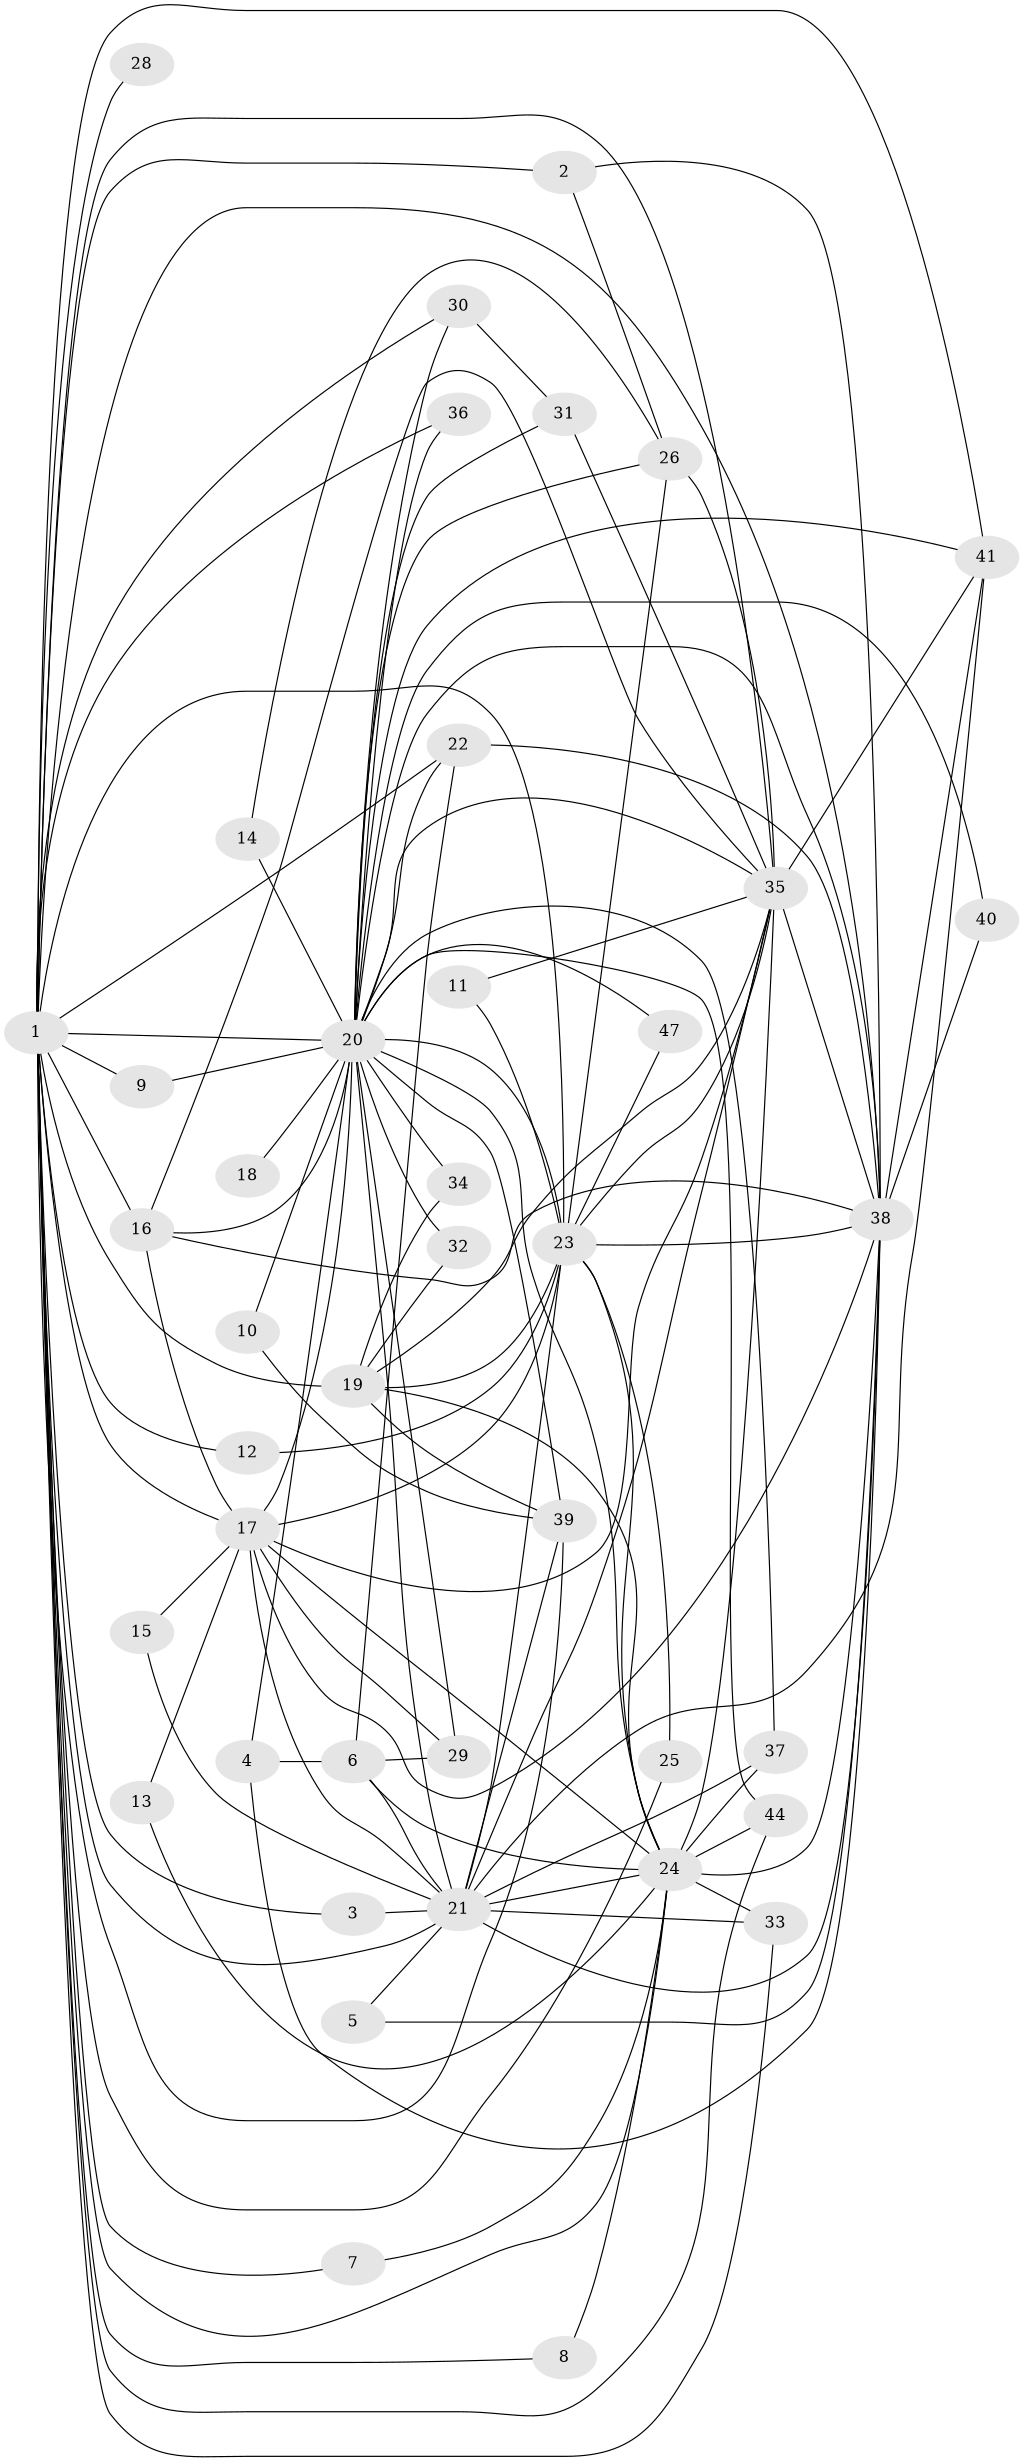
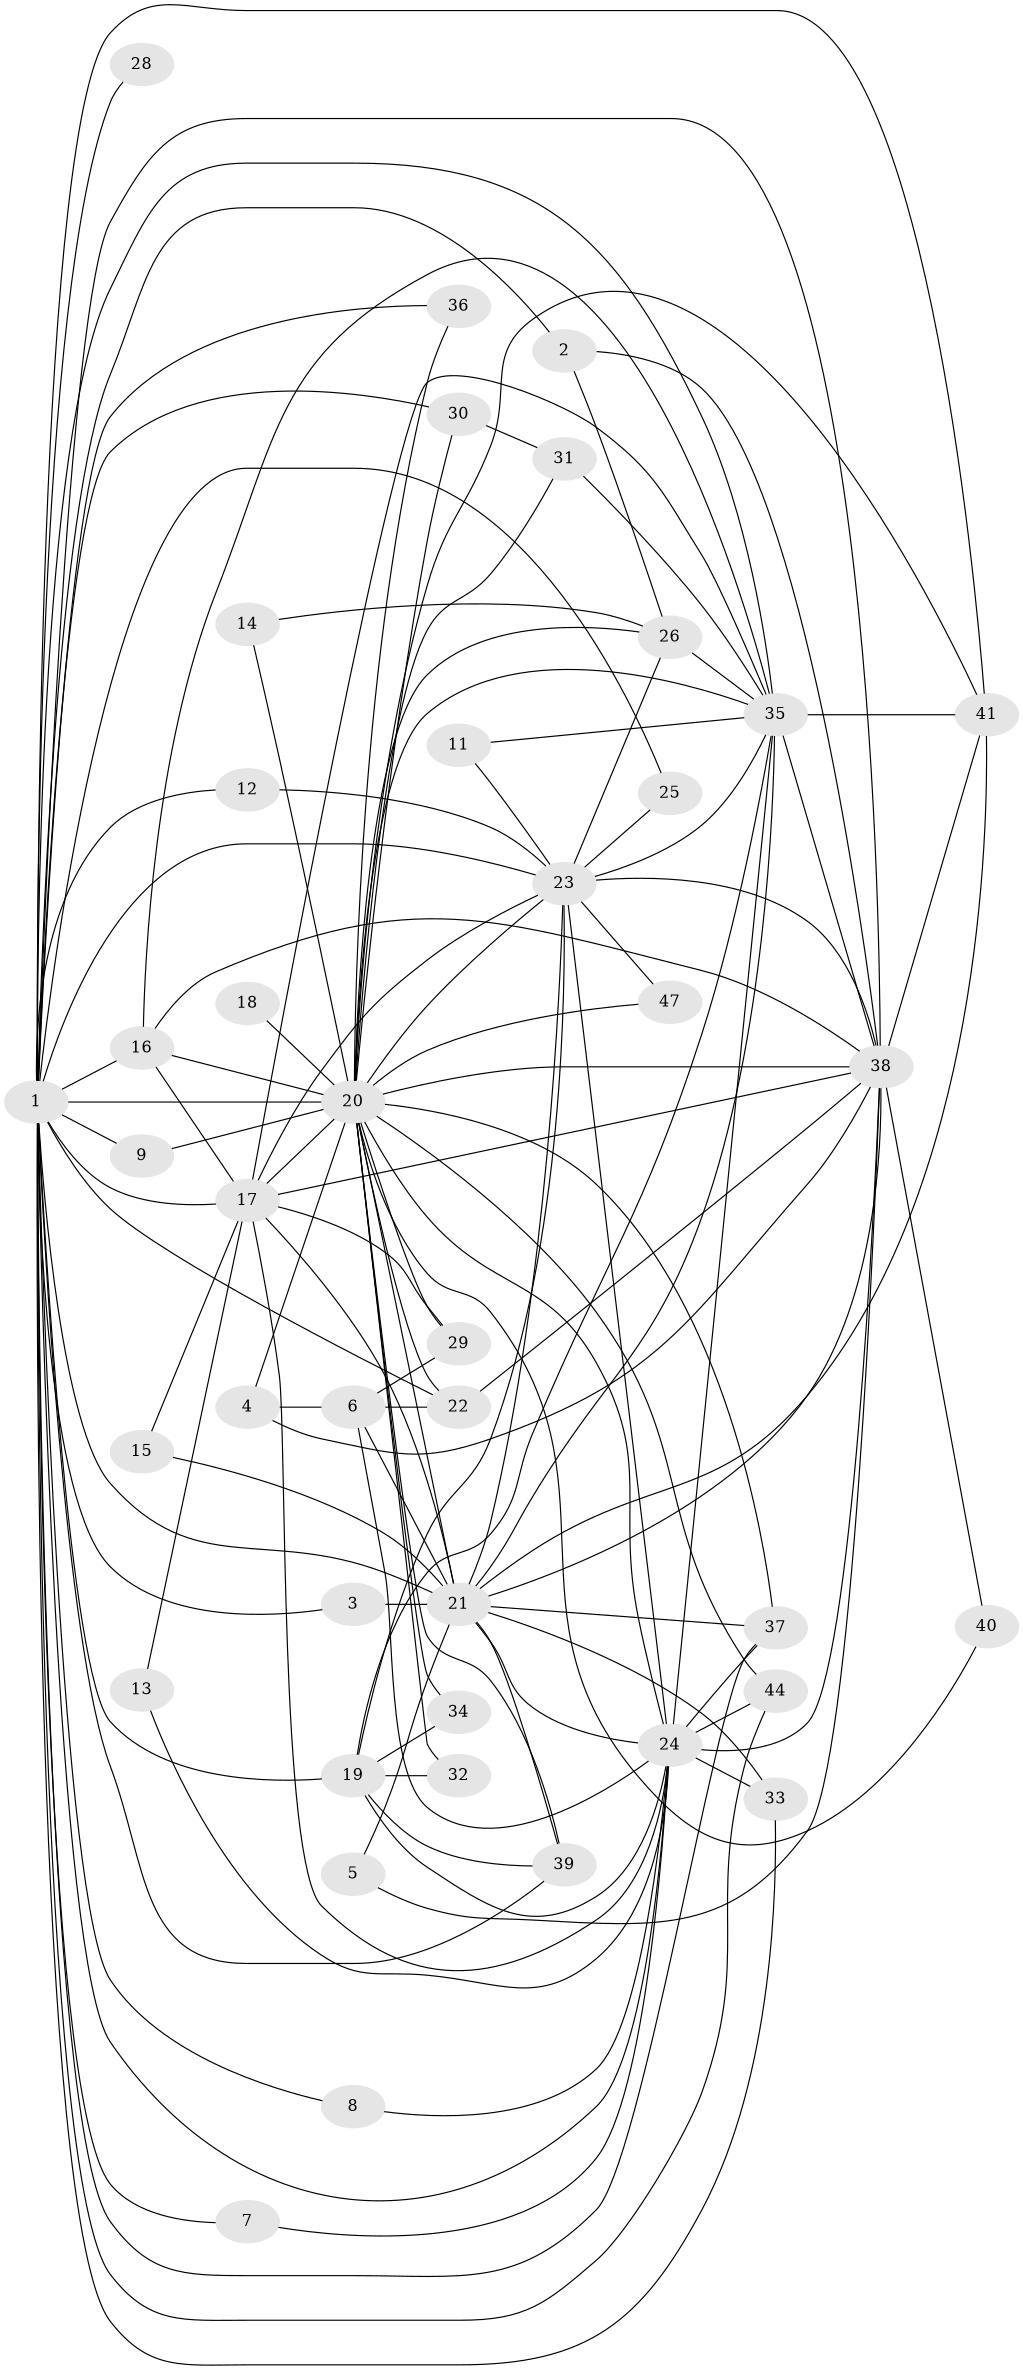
node "10": removed
edge "1" -- "37": added
